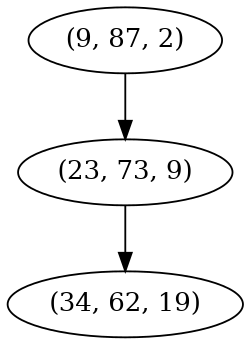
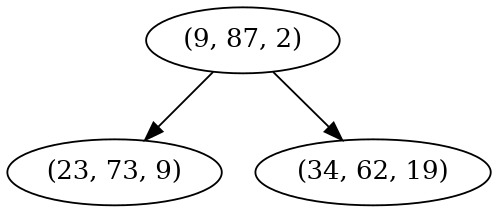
edge "(23, 73, 9)" -> "(34, 62, 19)": now "(9, 87, 2)" -> "(34, 62, 19)"
